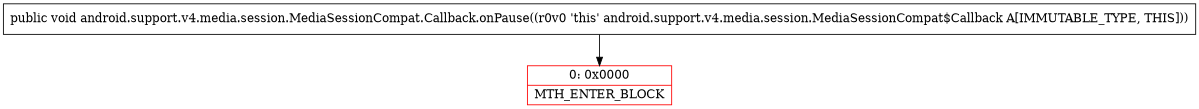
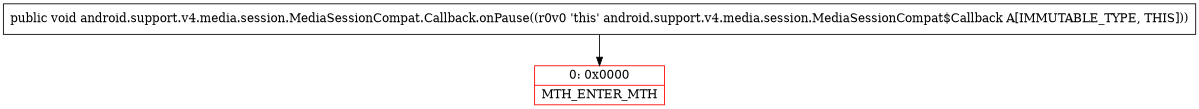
node "0: 0x0000": text "MTH_ENTER_BLOCK" -> "MTH_ENTER_MTH"
